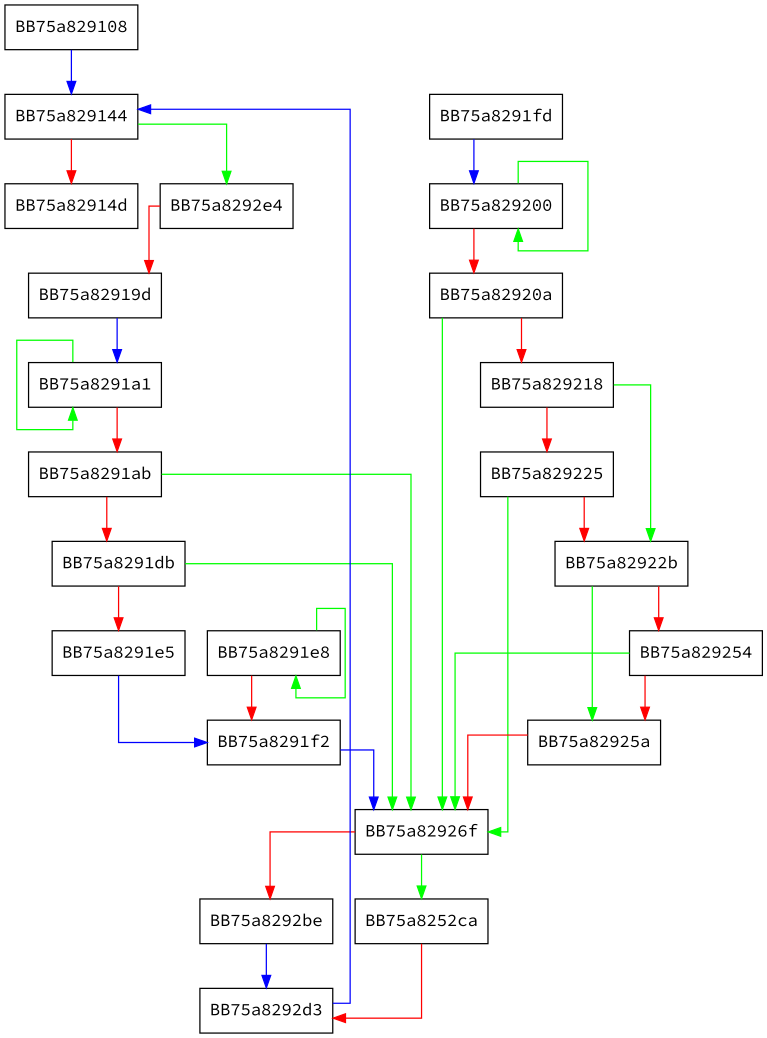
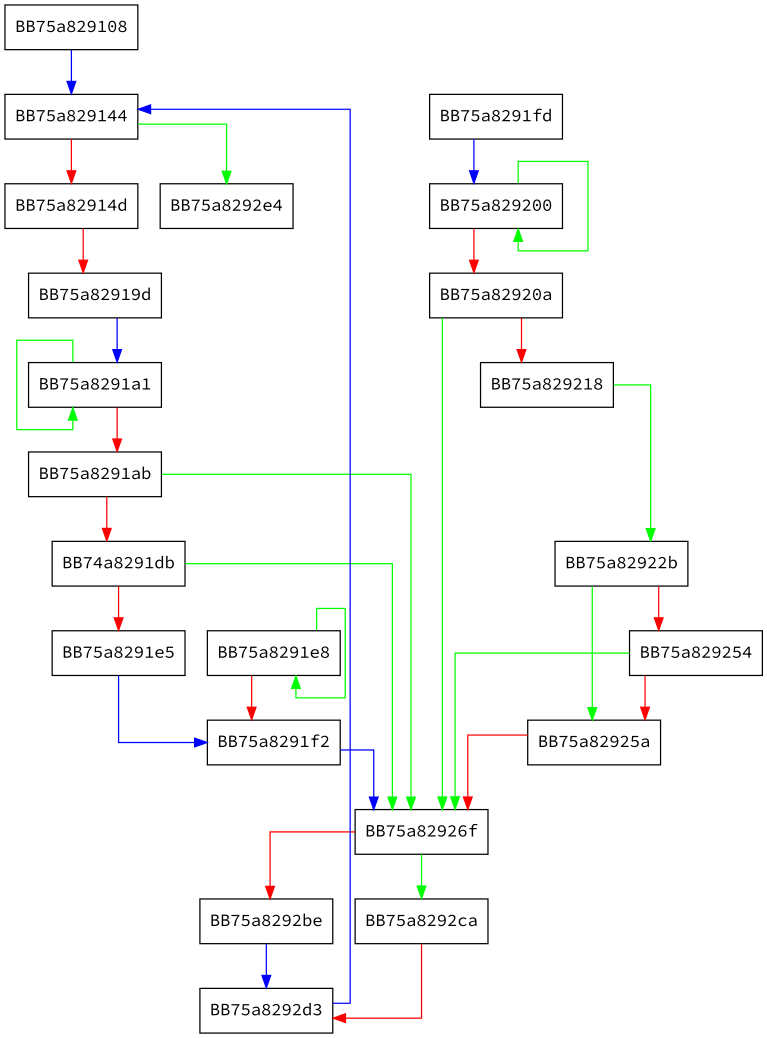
edge "BB75a8292e4" -> "BB75a82919d": now "BB75a82914d" -> "BB75a82919d"
node "BB75a829225": removed
node "BB75a8291db": label "BB75a8291db" -> "BB74a8291db"
node "BB75a8252ca": label "BB75a8252ca" -> "BB75a8292ca"
